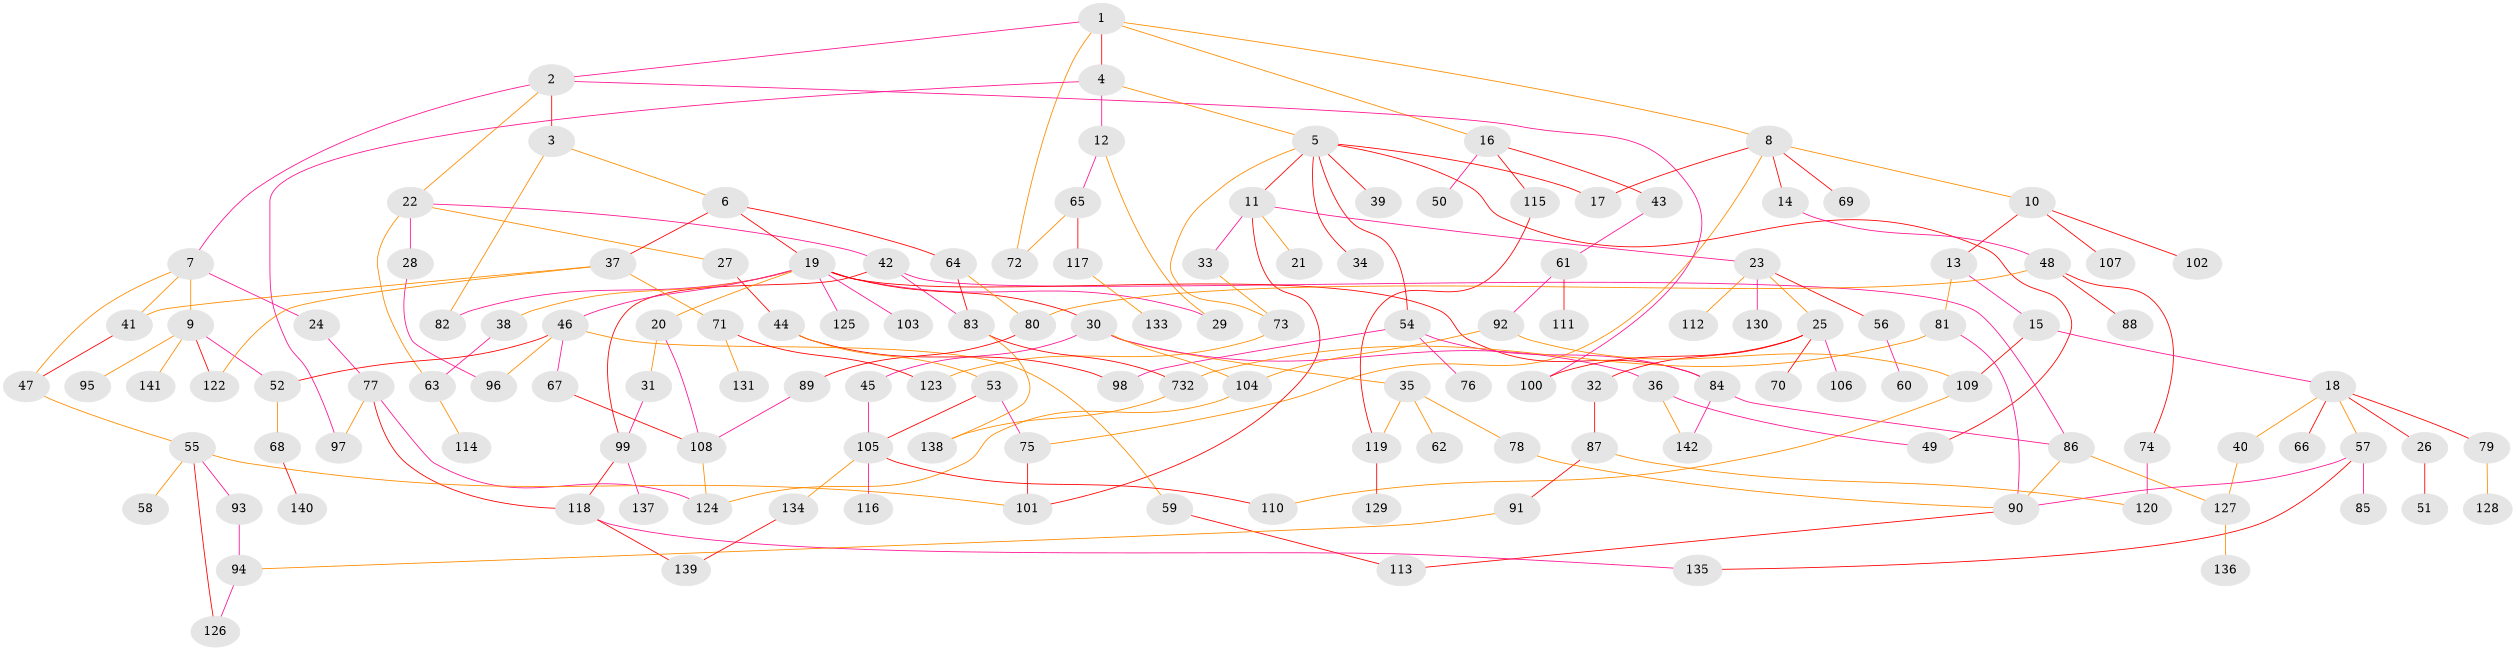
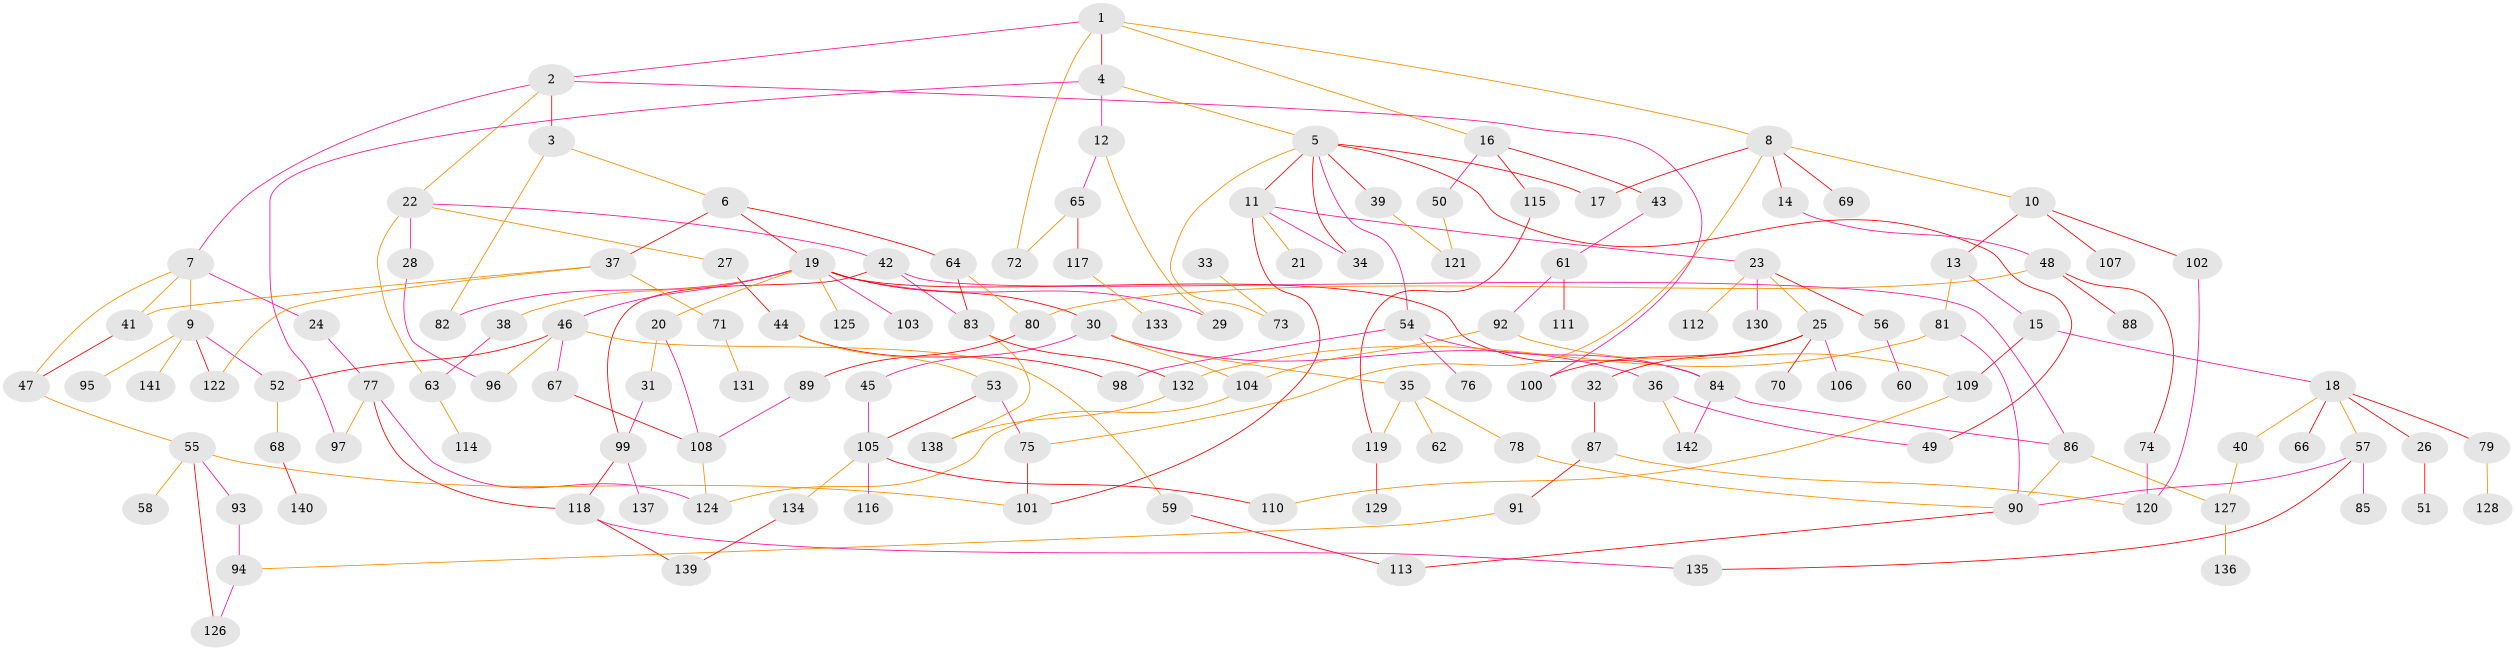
edge "5" -- "54": color red -> deeppink
edge "11" -- "33": now "11" -- "34"
node "121": added
edge "19" -- "125": color deeppink -> darkorange
node "123": removed
node "732": label "732" -> "132"
edge "102" -- "120": added
